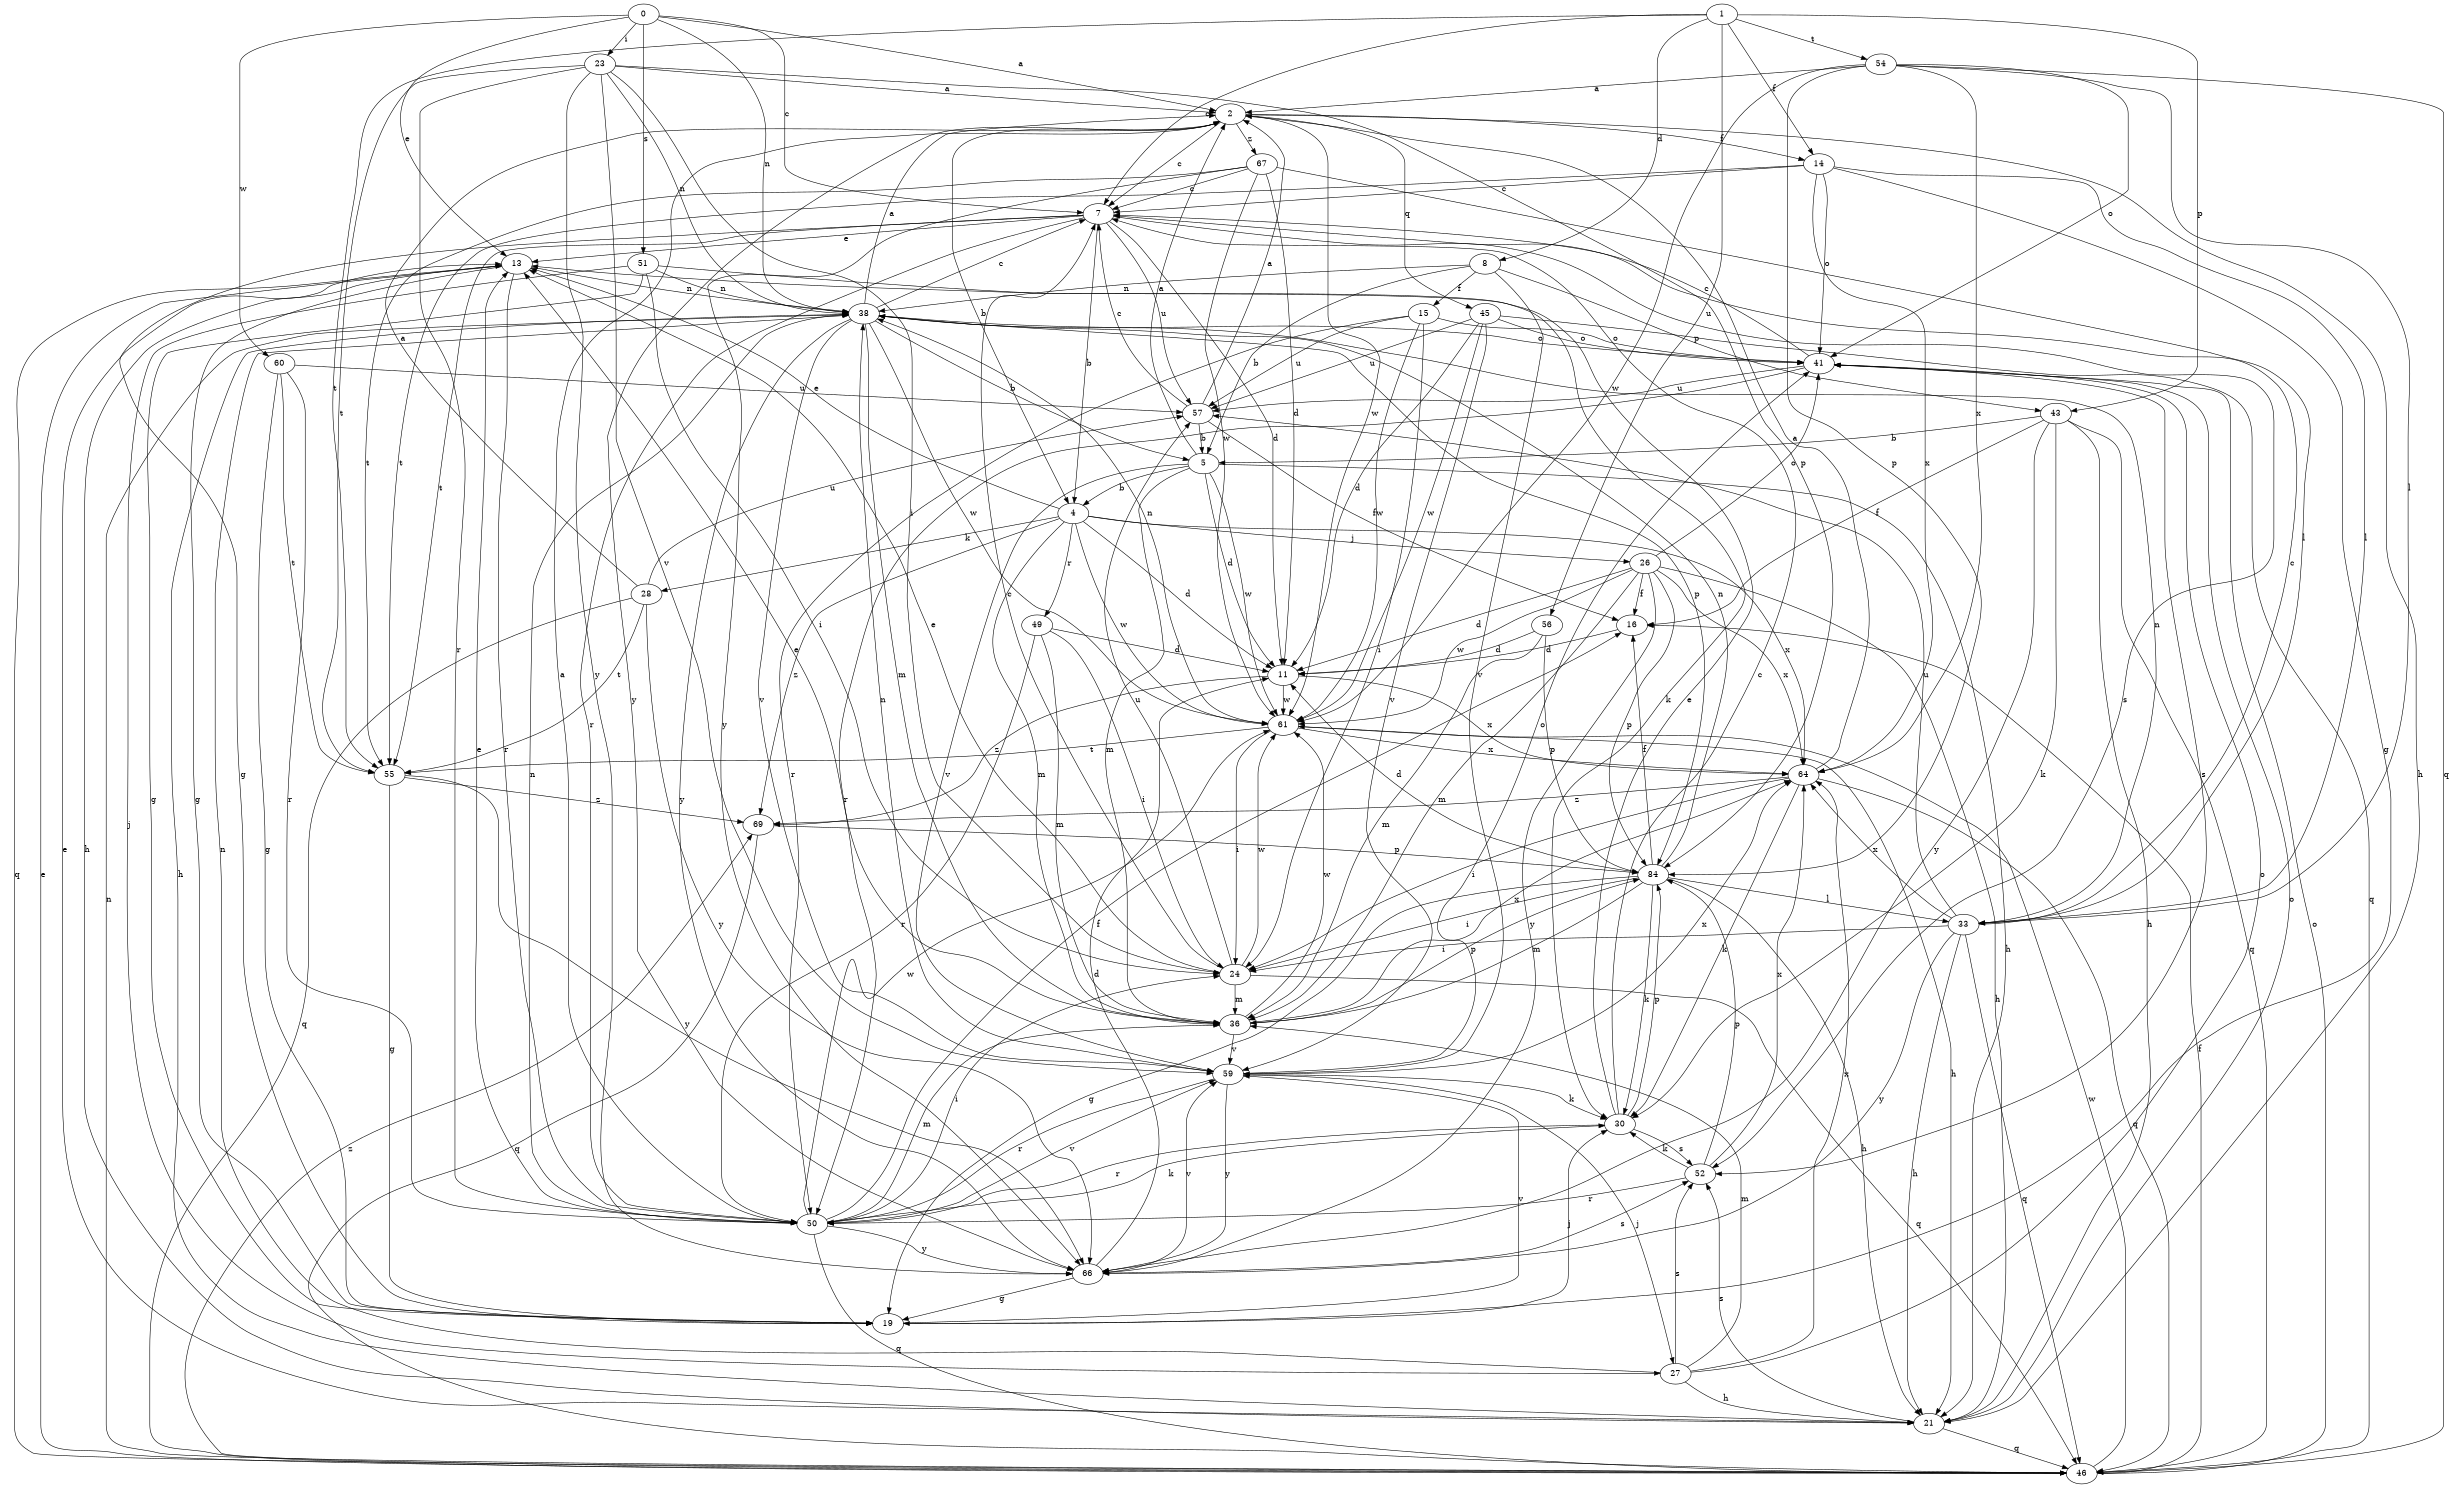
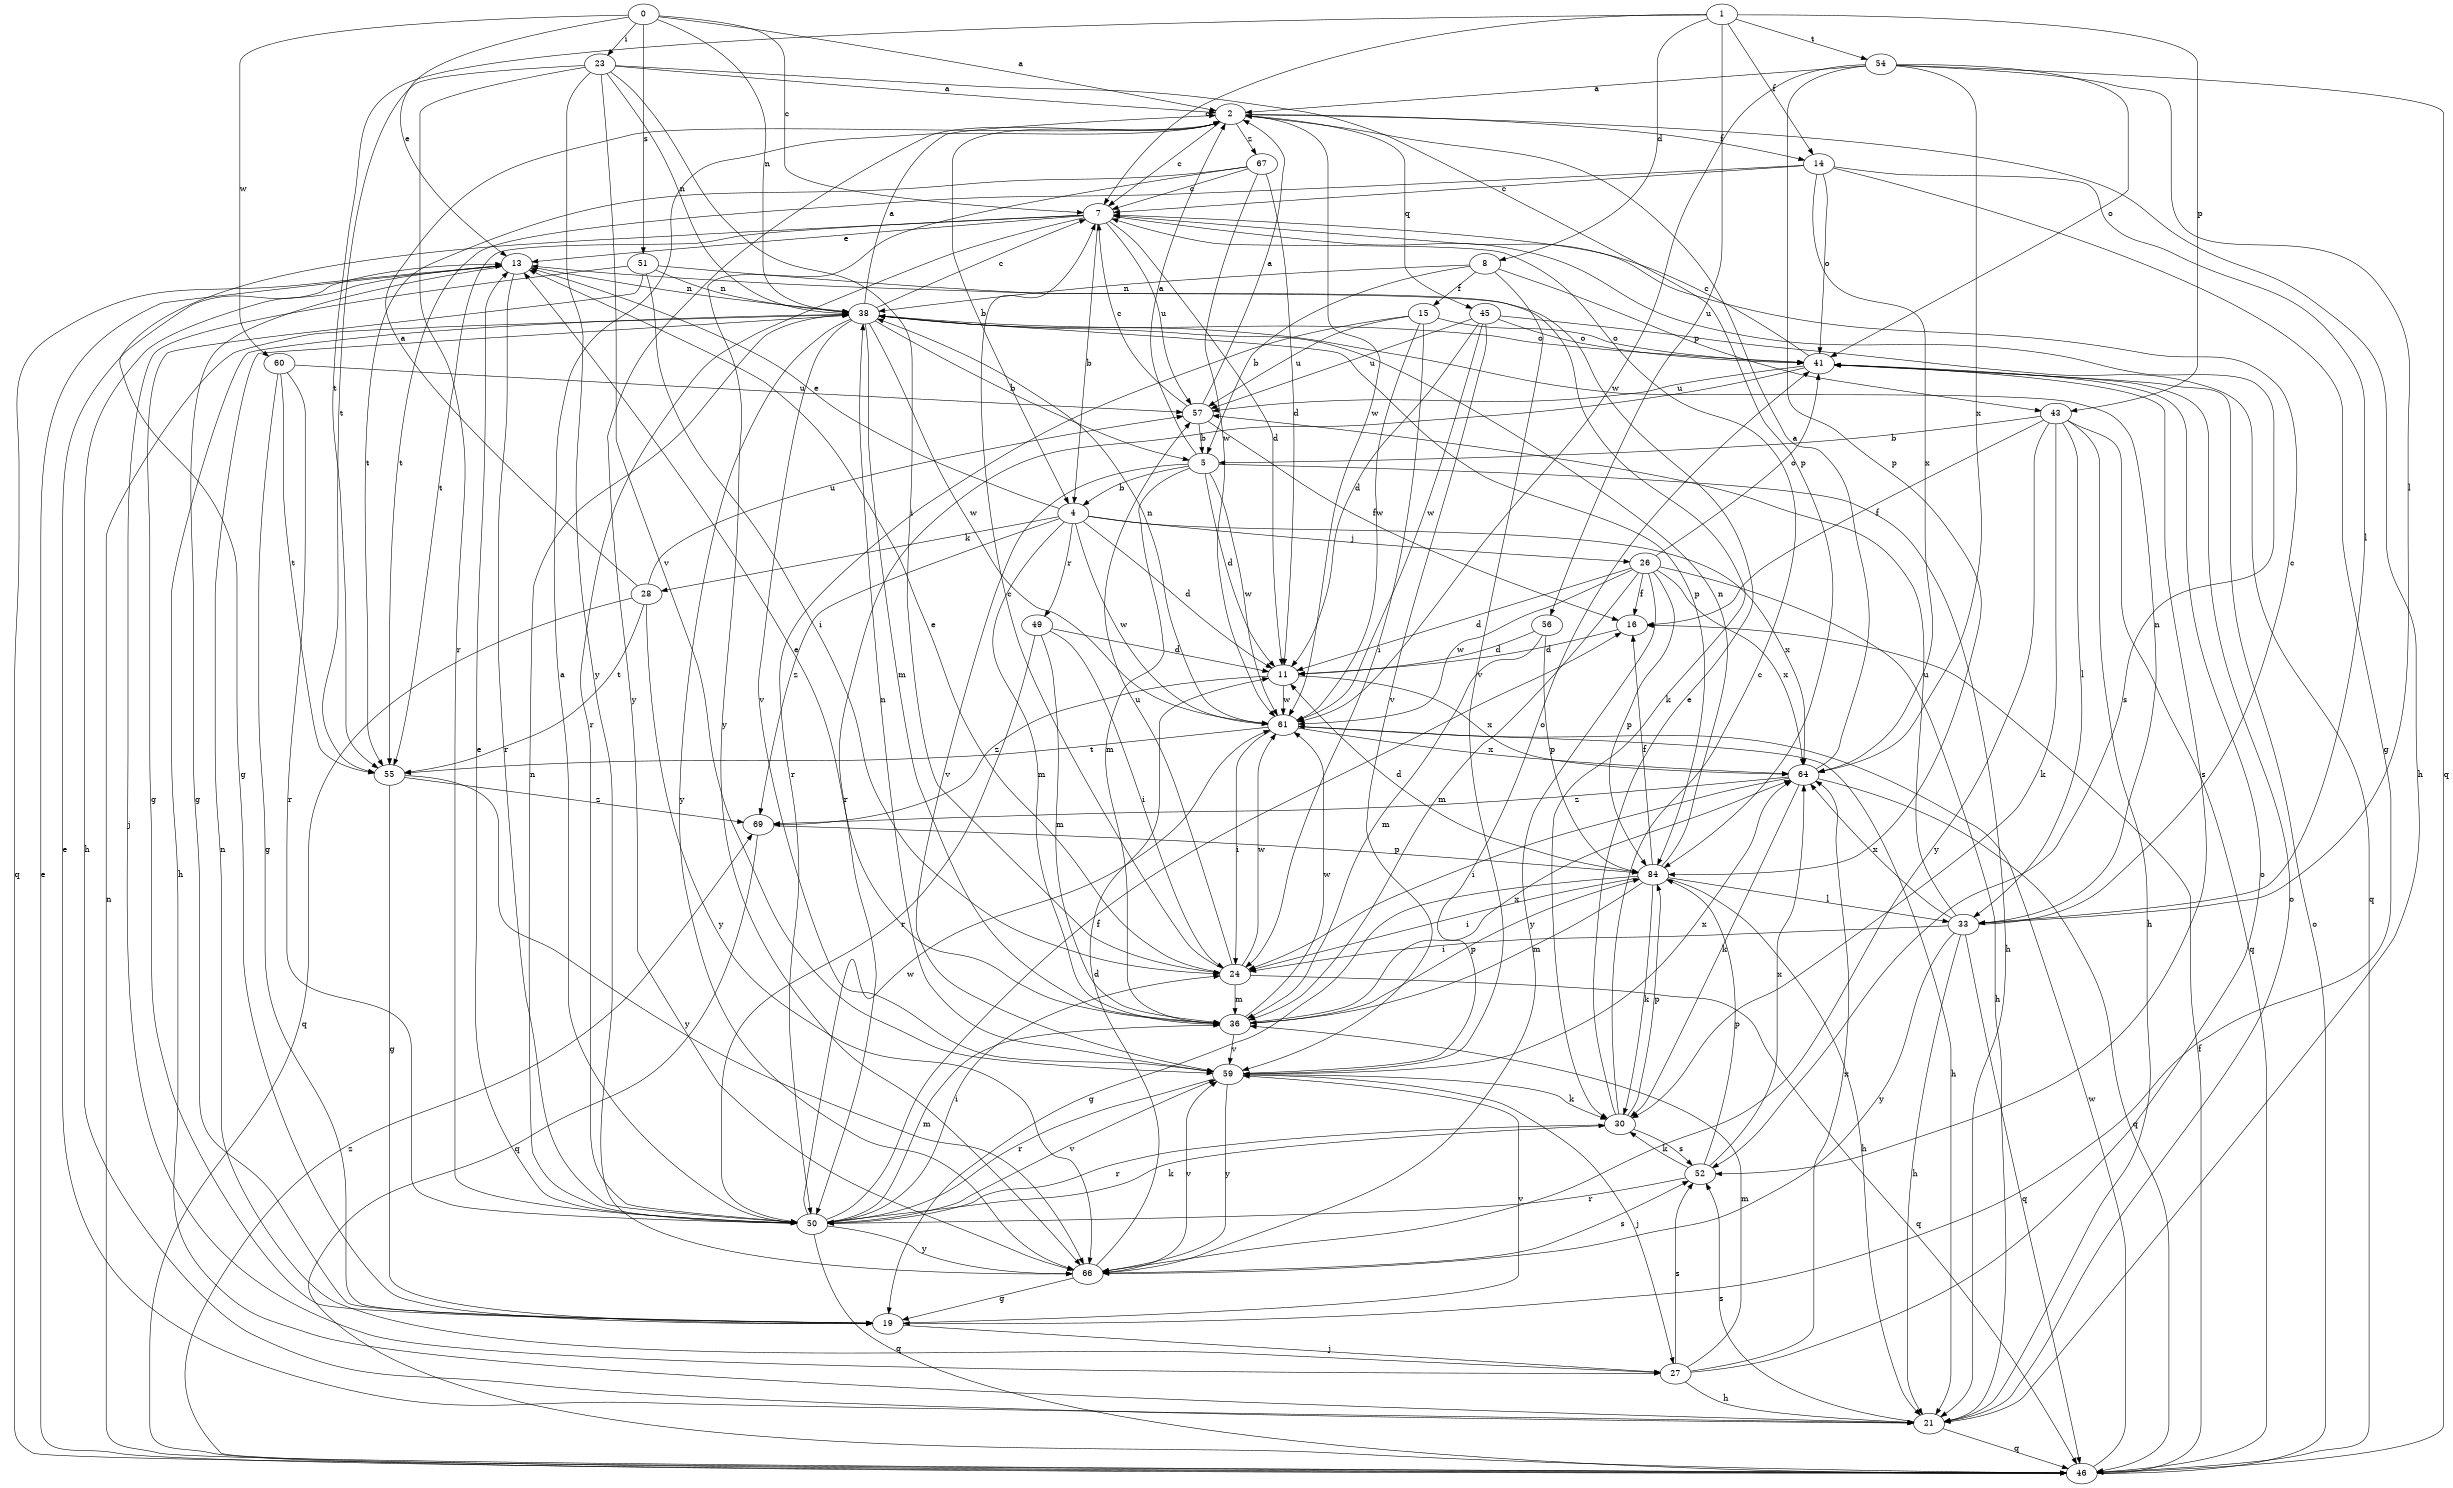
edge "67" -> "33": now "43" -> "33"
edge "19" -> "30": now "19" -> "27"
